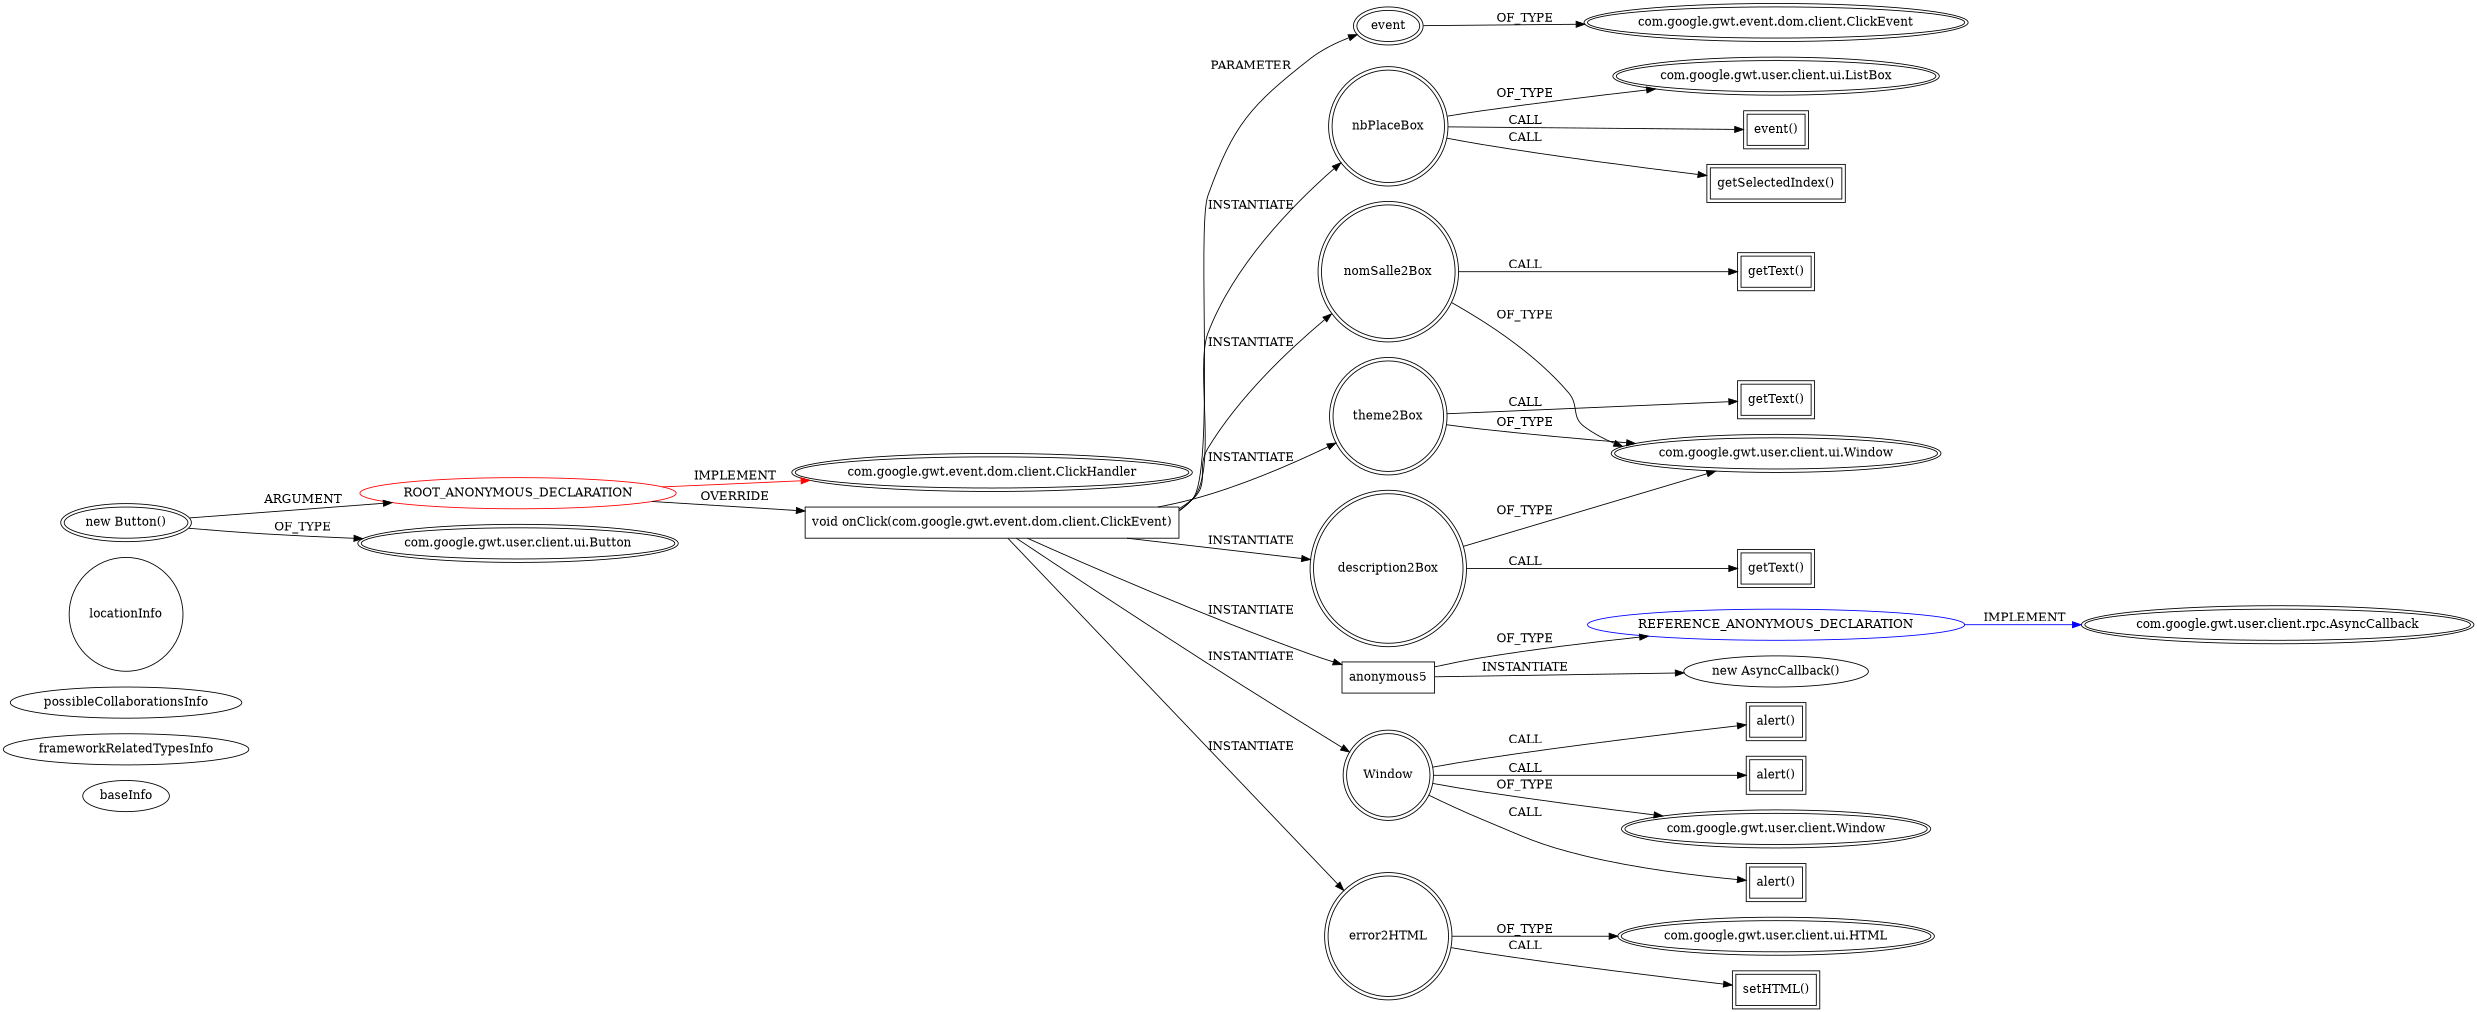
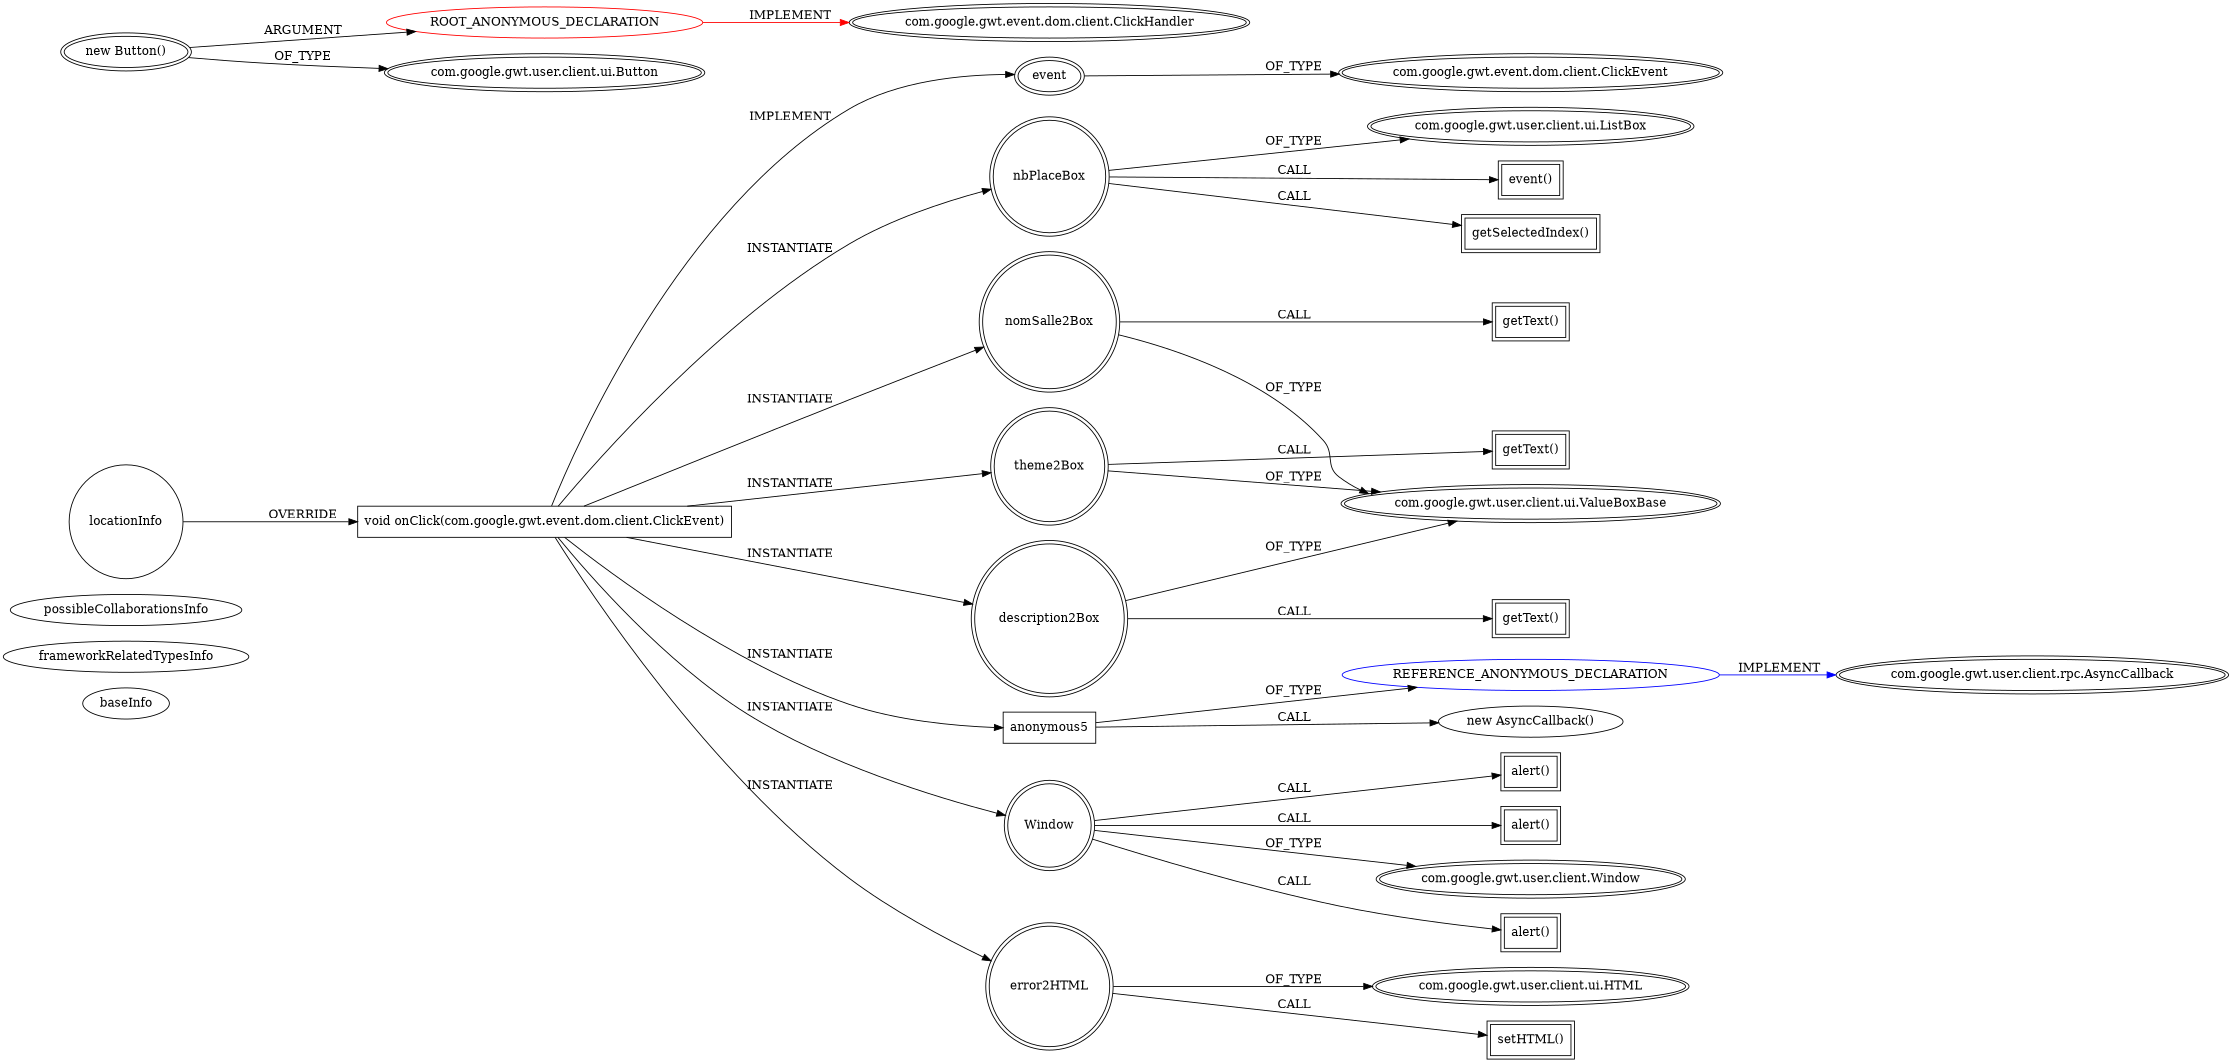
edge "void onClick(com.google.gwt.event.dom.client.ClickEvent)" -> "event": label "PARAMETER" -> "IMPLEMENT"
node "com.google.gwt.user.client.ui.Window": label "com.google.gwt.user.client.ui.Window" -> "com.google.gwt.user.client.ui.ValueBoxBase"
edge "ROOT_ANONYMOUS_DECLARATION" -> "void onClick(com.google.gwt.event.dom.client.ClickEvent)": now "locationInfo" -> "void onClick(com.google.gwt.event.dom.client.ClickEvent)"
edge "anonymous5" -> "new AsyncCallback()": label "INSTANTIATE" -> "CALL"
